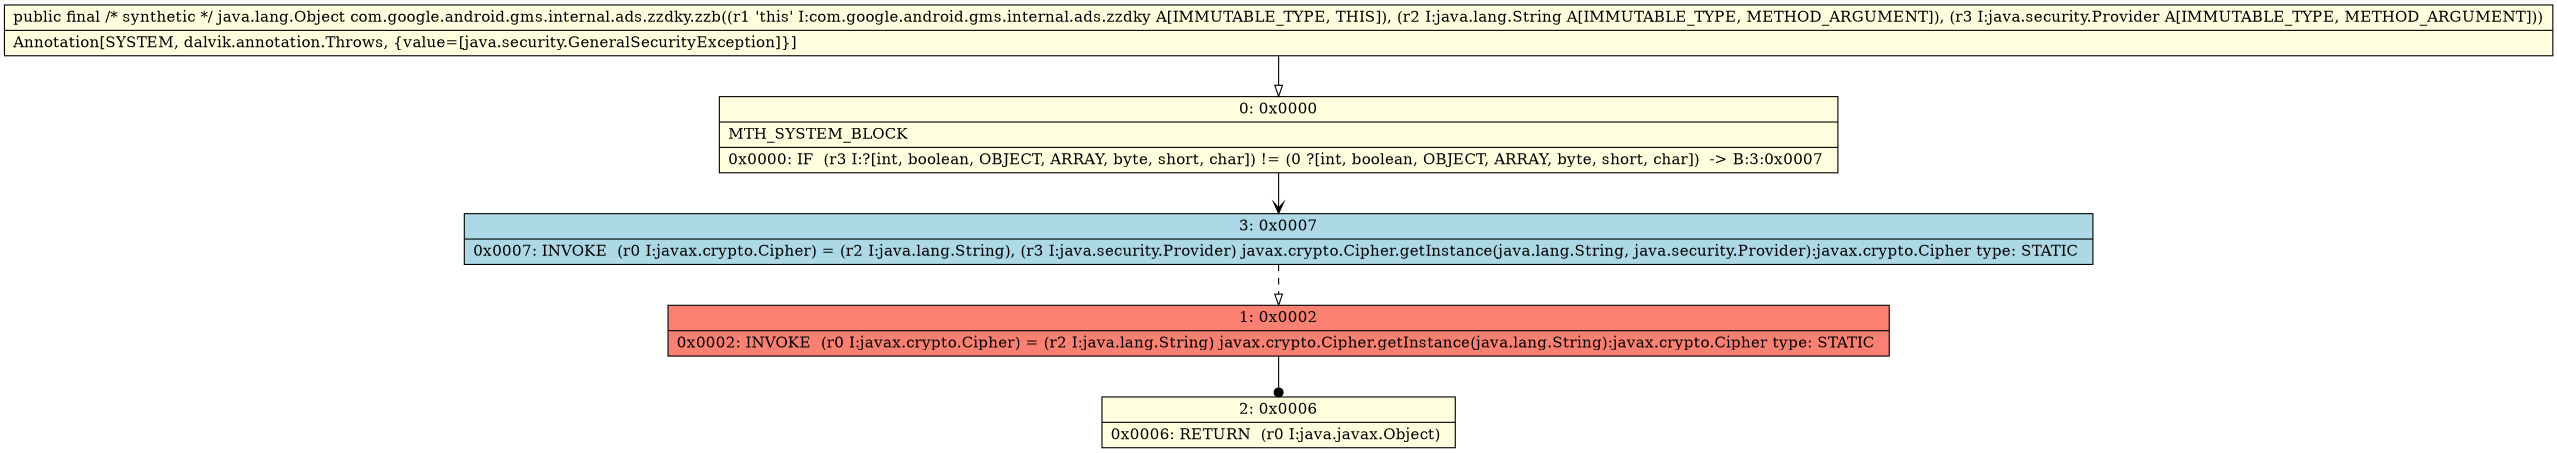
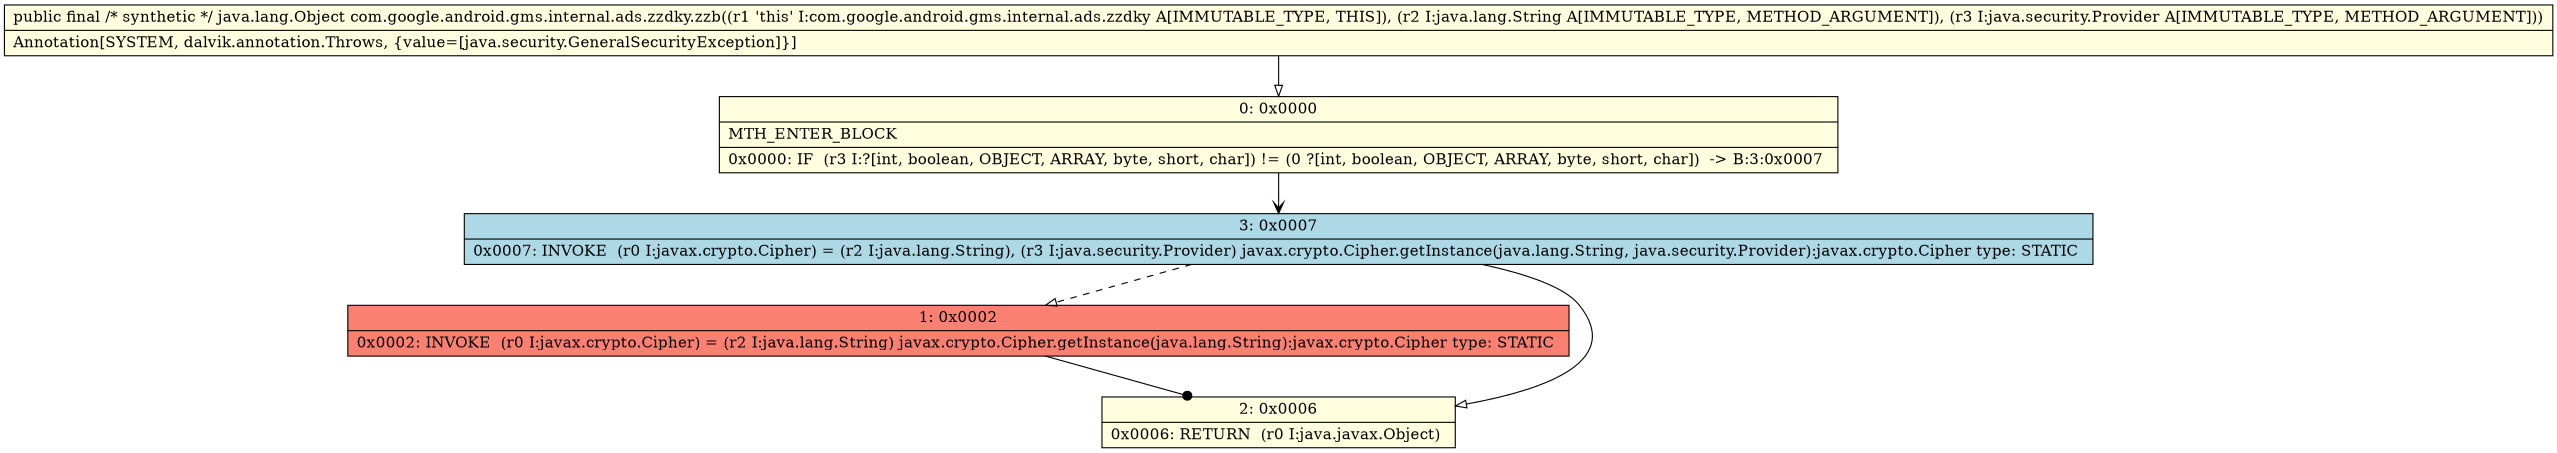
node "0: 0x0000": text "MTH_SYSTEM_BLOCK" -> "MTH_ENTER_BLOCK"
edge "3: 0x0007" -> "2: 0x0006": added
